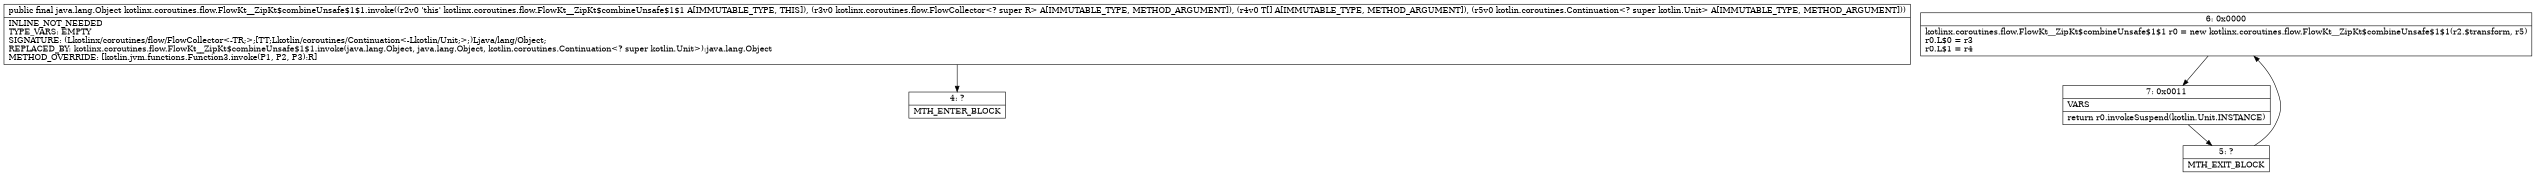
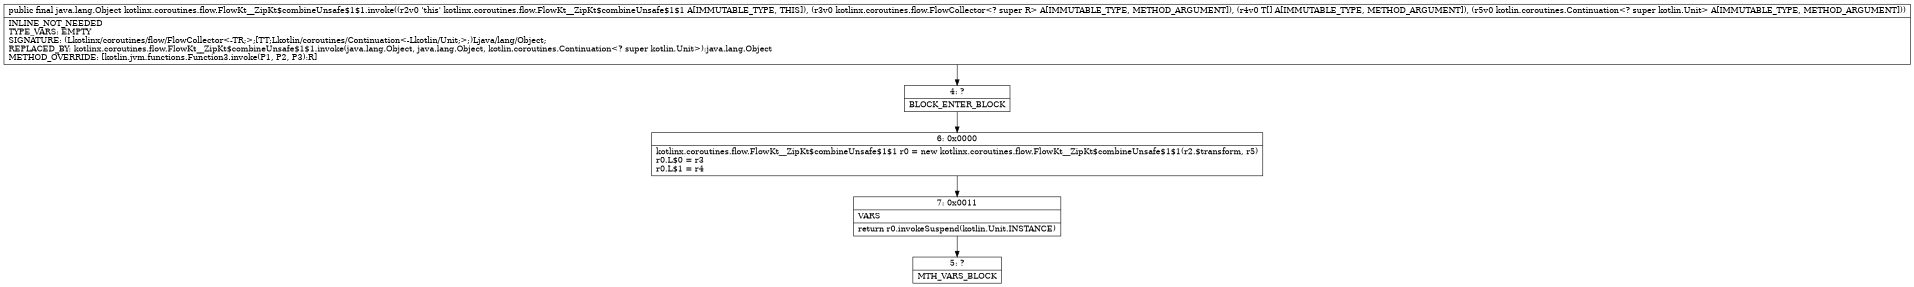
edge "5: ?" -> "6: 0x0000": now "4: ?" -> "6: 0x0000"
node "4: ?": text "MTH_ENTER_BLOCK" -> "BLOCK_ENTER_BLOCK"
node "5: ?": text "MTH_EXIT_BLOCK" -> "MTH_VARS_BLOCK"
